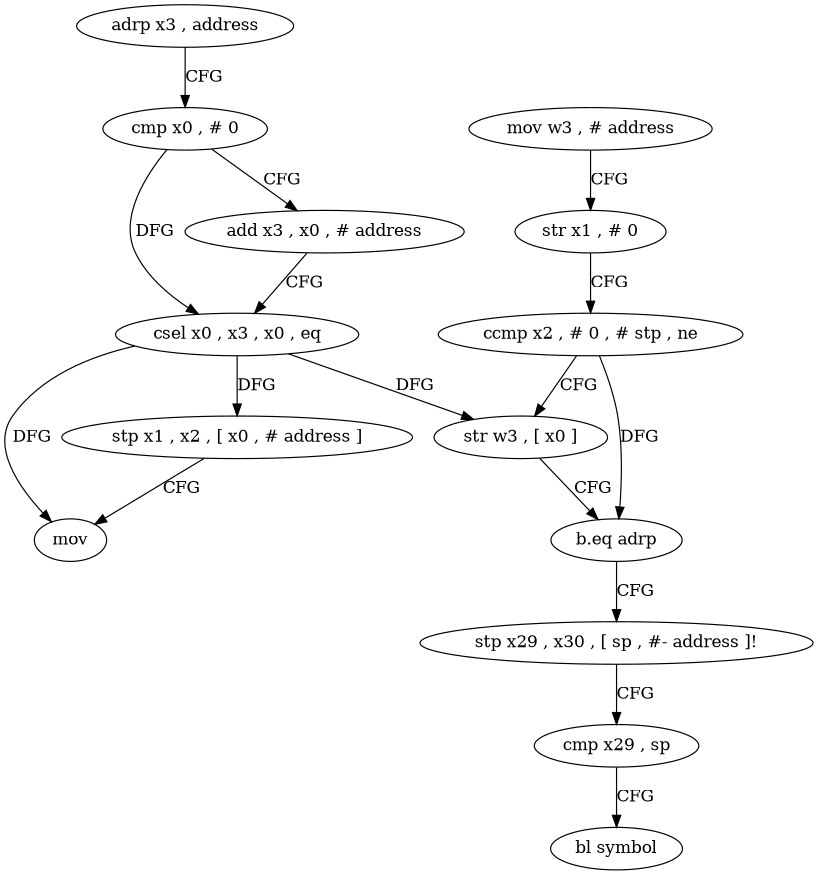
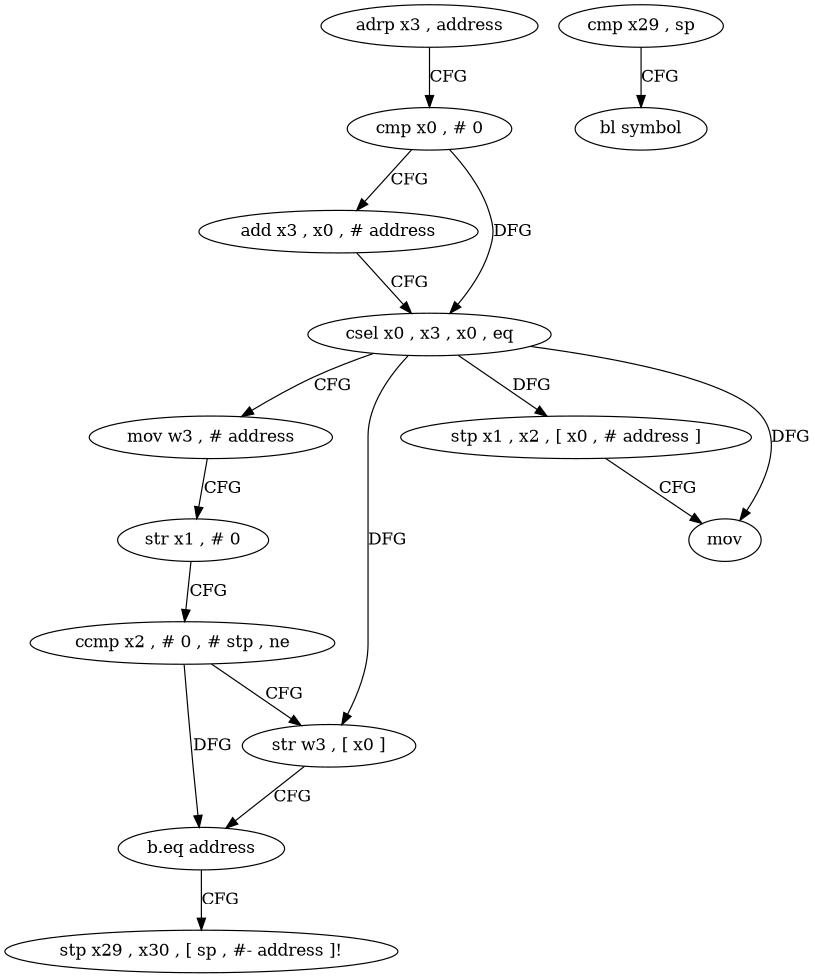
edge "csel x0 , x3 , x0 , eq" -> "mov w3 , # address": added, label "CFG"
node "b.eq adrp": label "b.eq adrp" -> "b.eq address"
edge "stp x29 , x30 , [ sp , #- address ]!" -> "cmp x29 , sp": removed, label "CFG"
